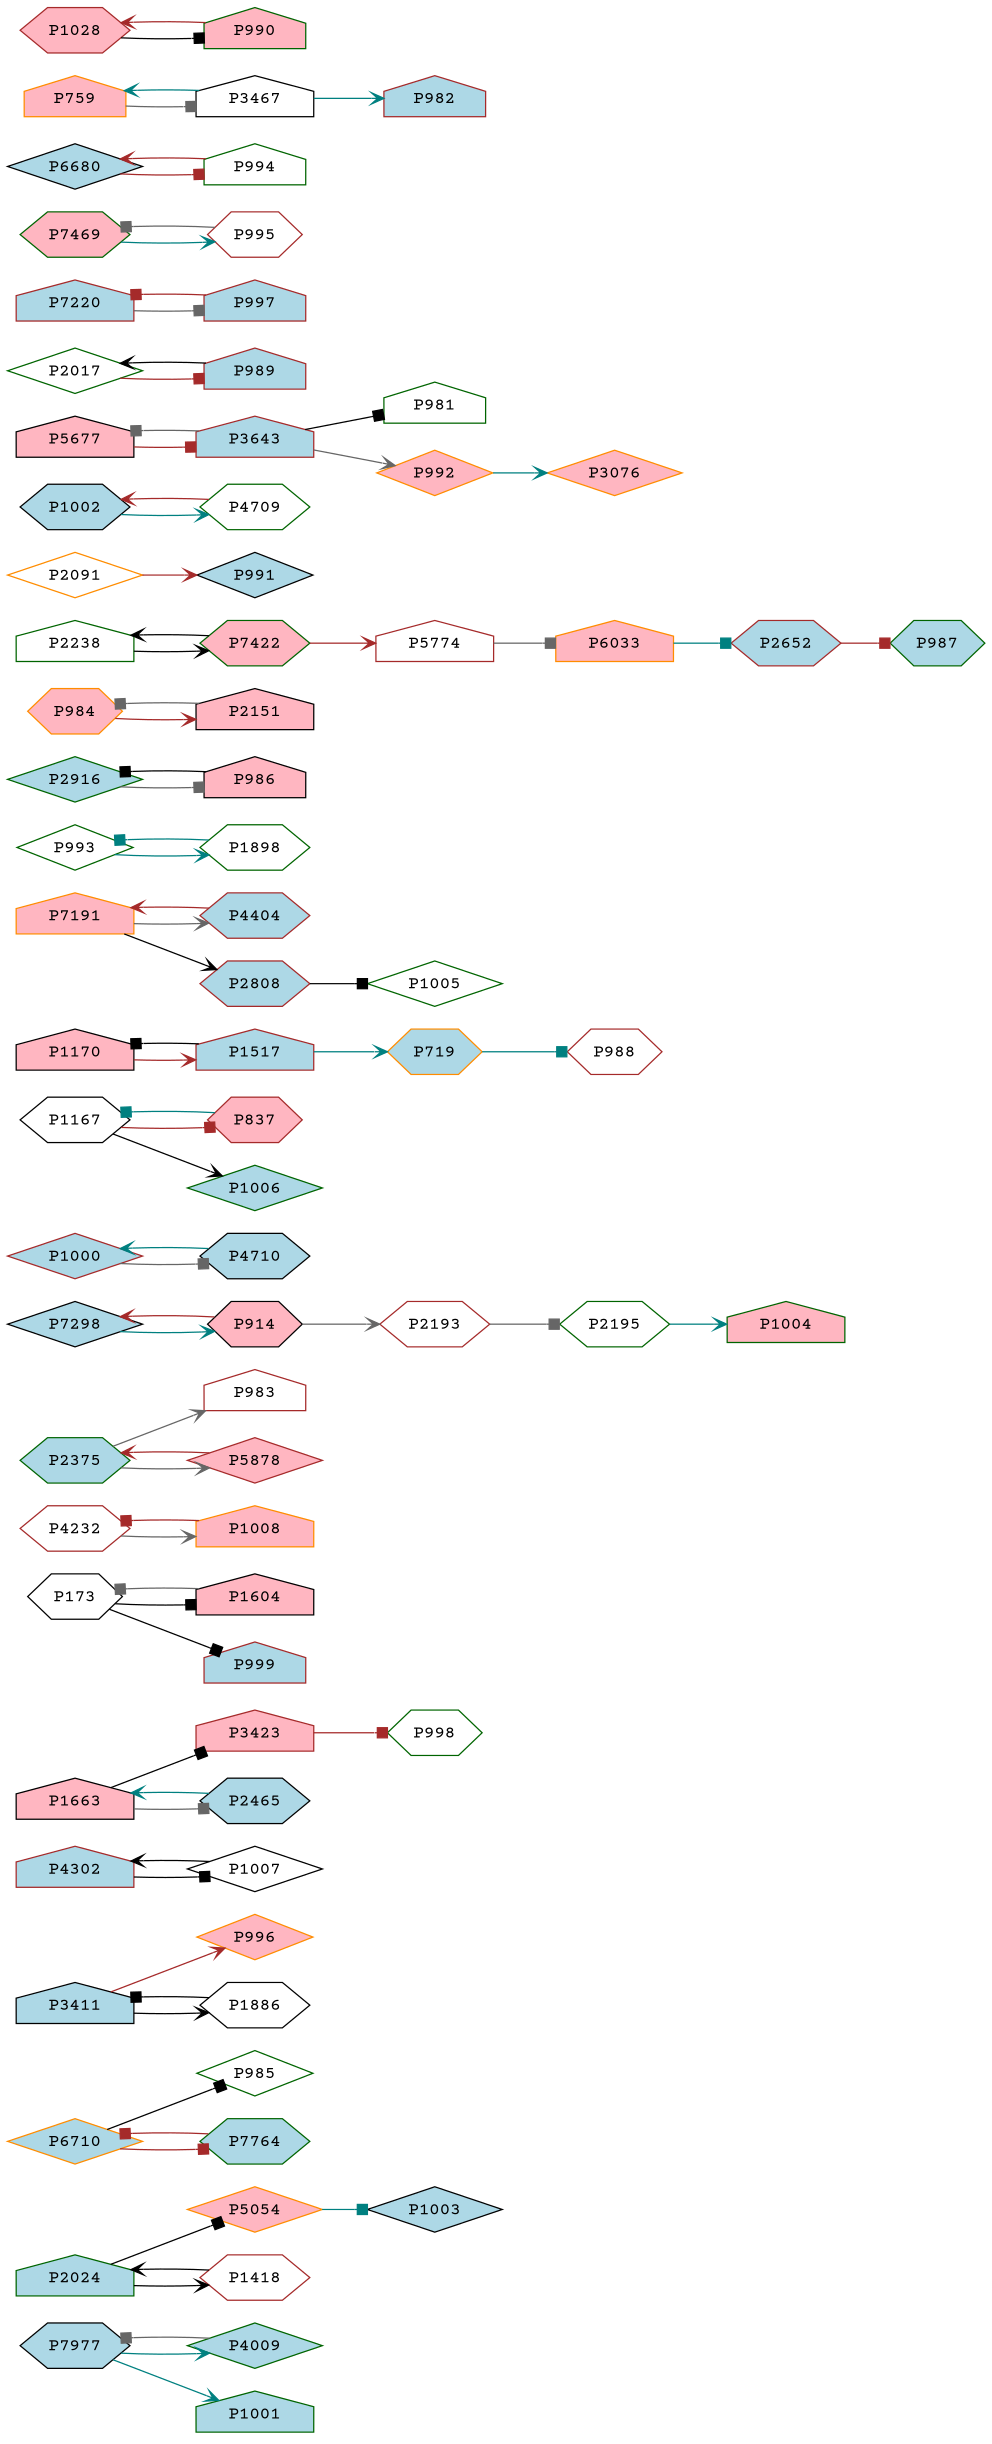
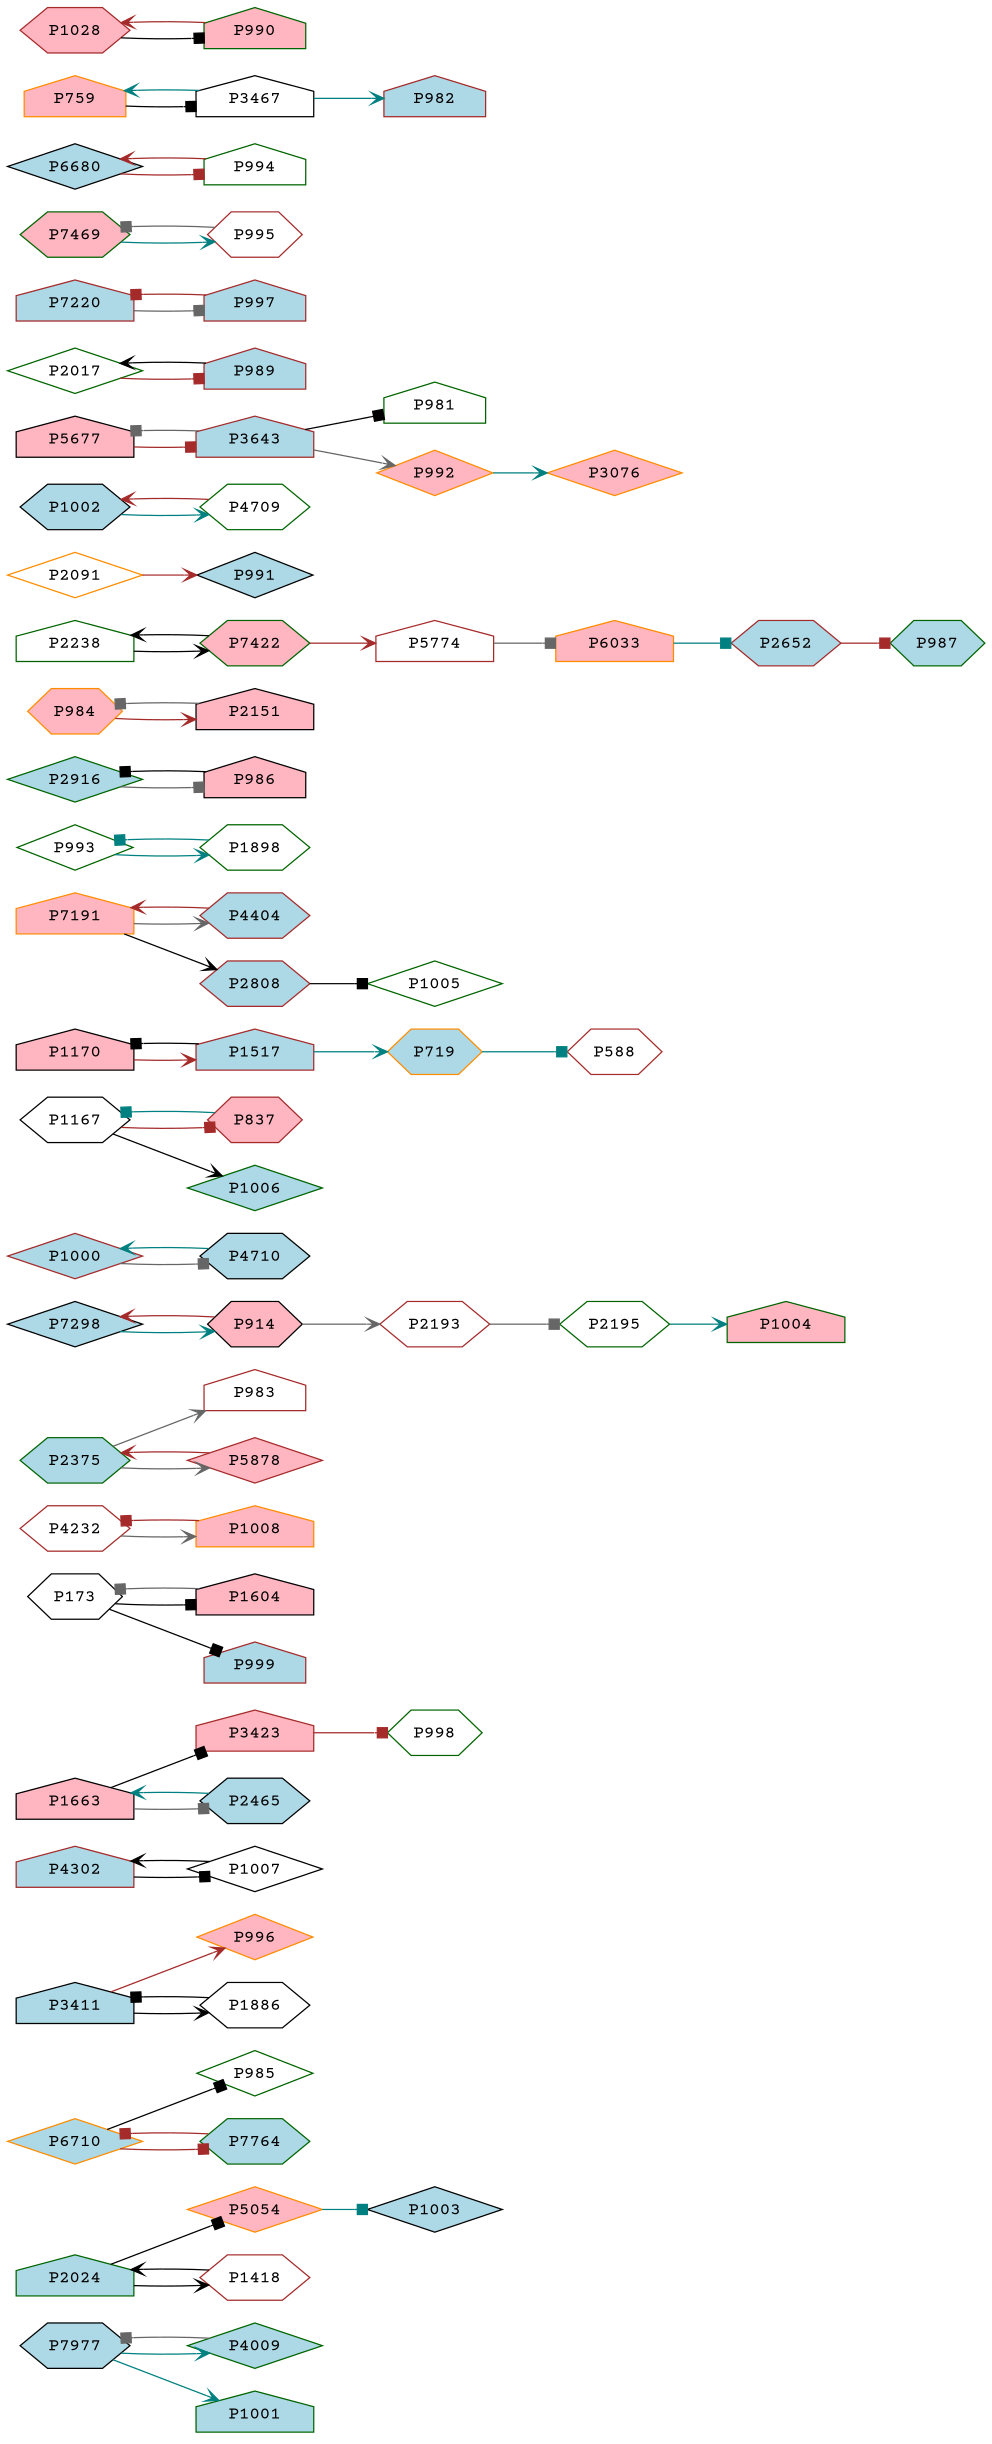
edge "P759" -> "P3467": color gray40 -> black
node "P988": label "P988" -> "P588"
